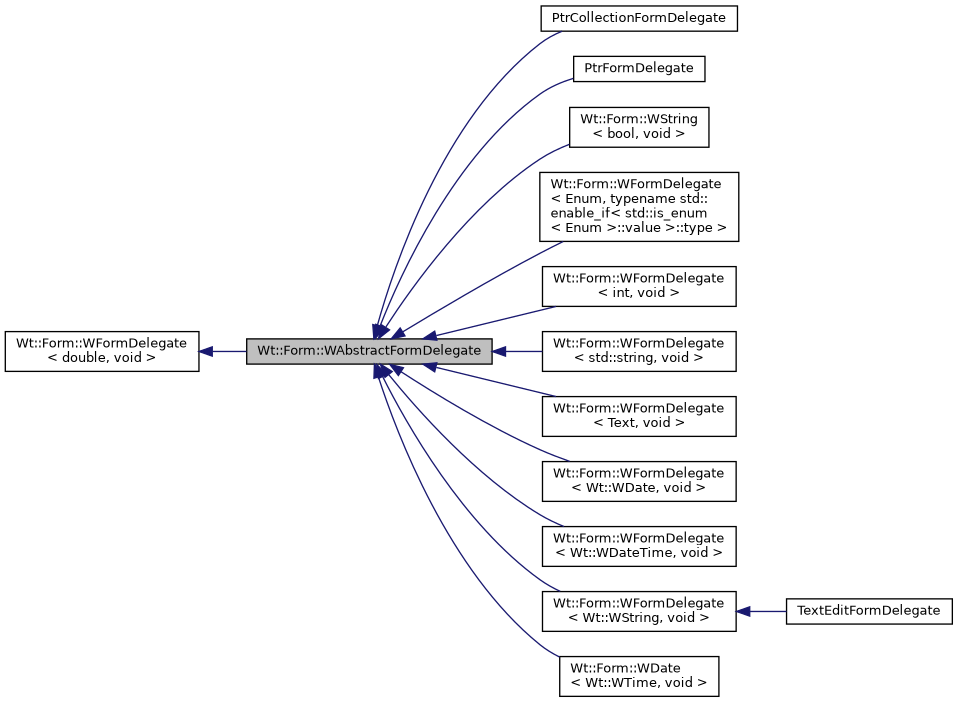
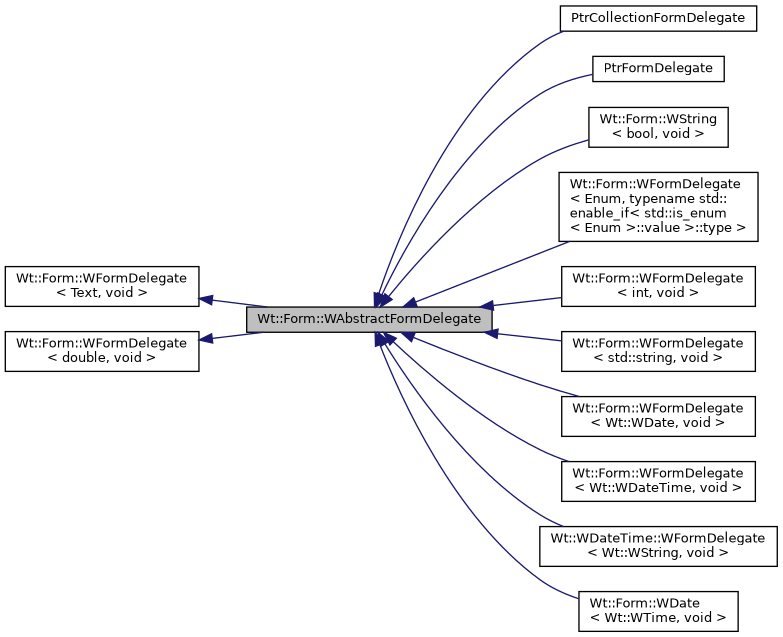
edge "Wt::Form::WFormDelegate < Text, void >" -> "Wt::Form::WAbstractFormDelegate": reversed
node "Wt::Form::WFormDelegate < Wt::WString, void >": label "Wt::Form::WFormDelegate < Wt::WString, void >" -> "Wt::WDateTime::WFormDelegate < Wt::WString, void >"
node "TextEditFormDelegate": removed
